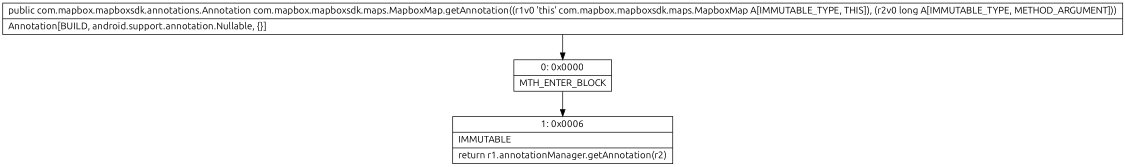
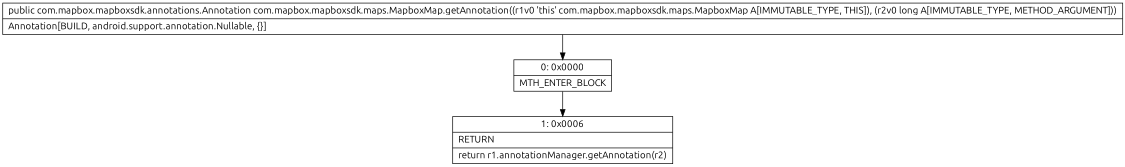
node "1: 0x0006": text "IMMUTABLE" -> "RETURN"
